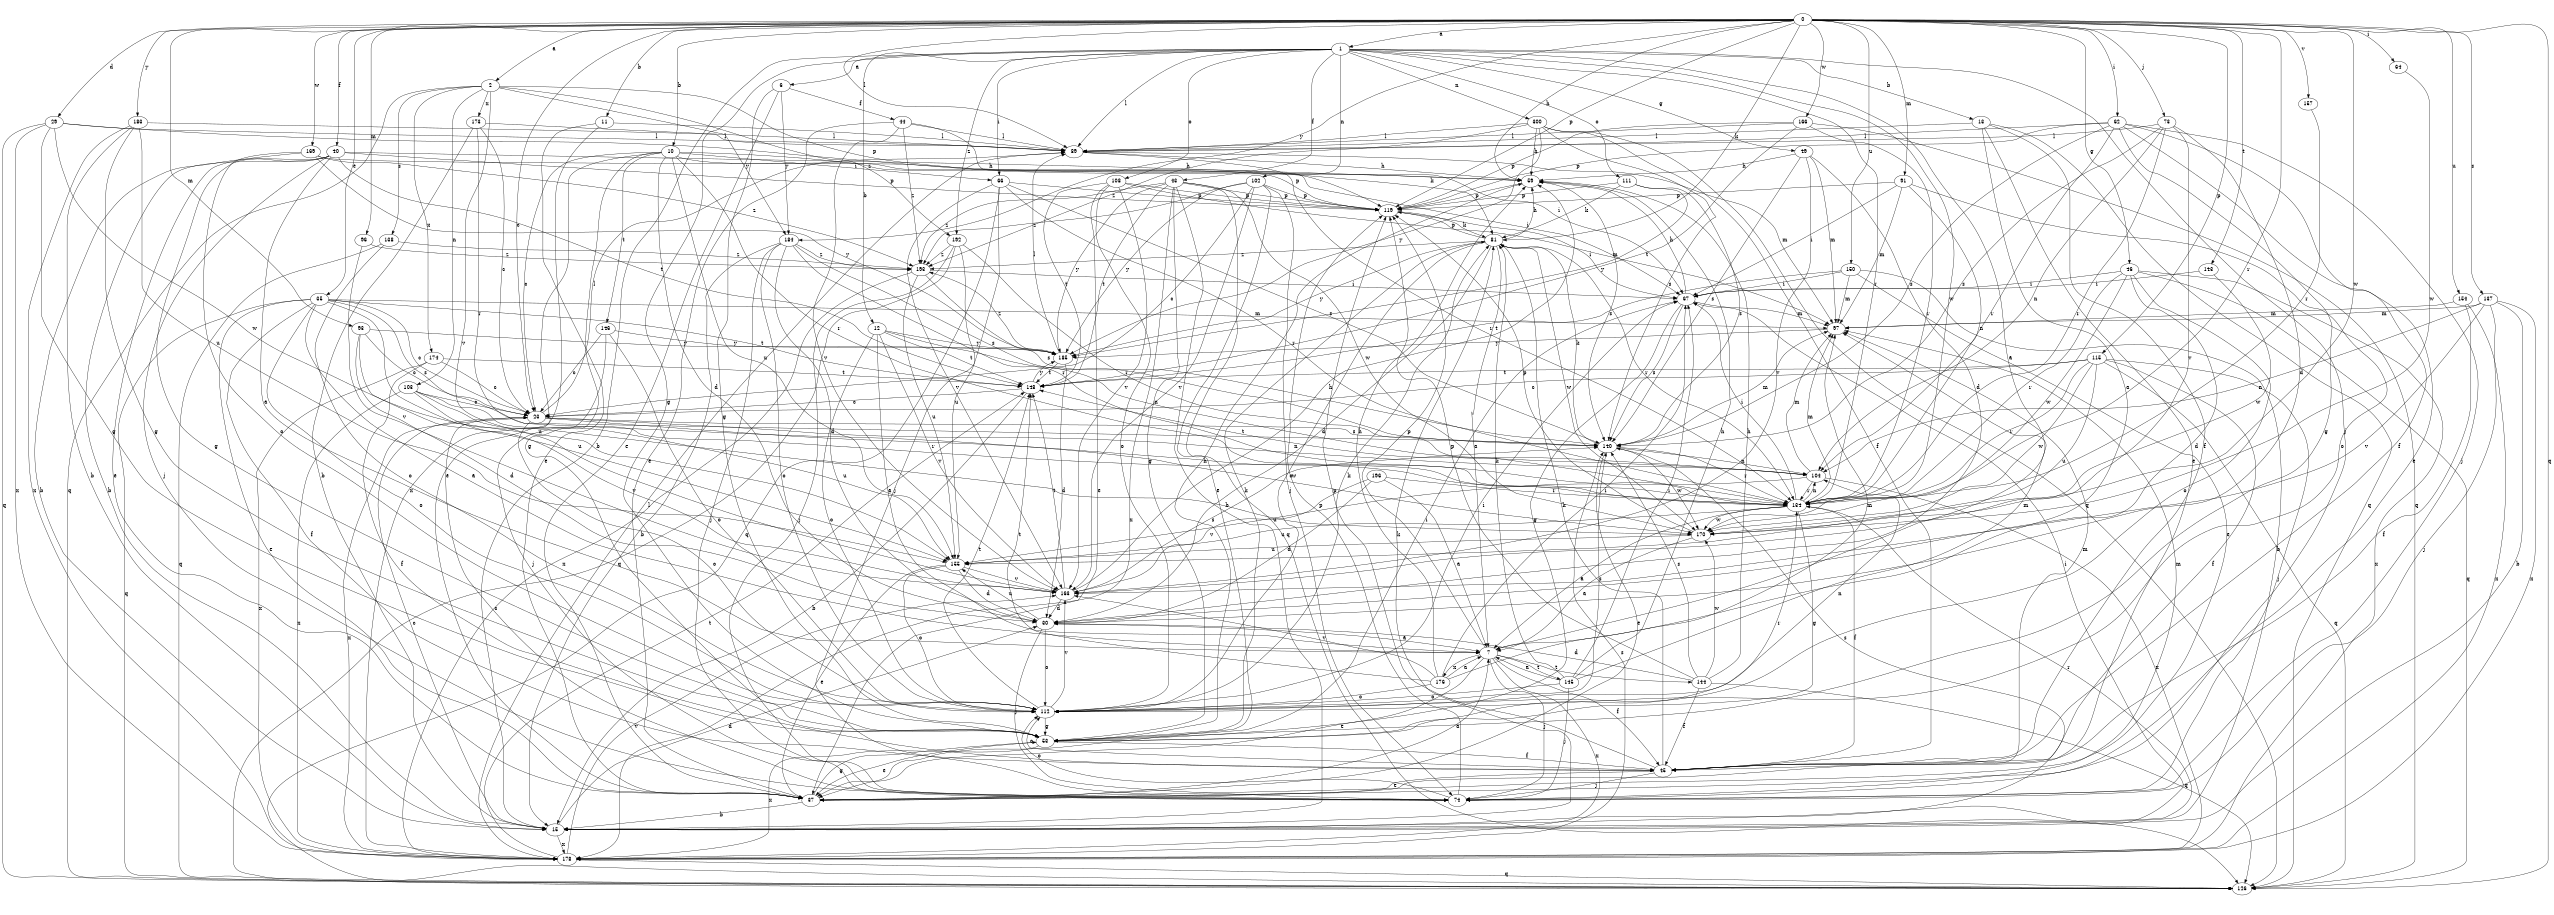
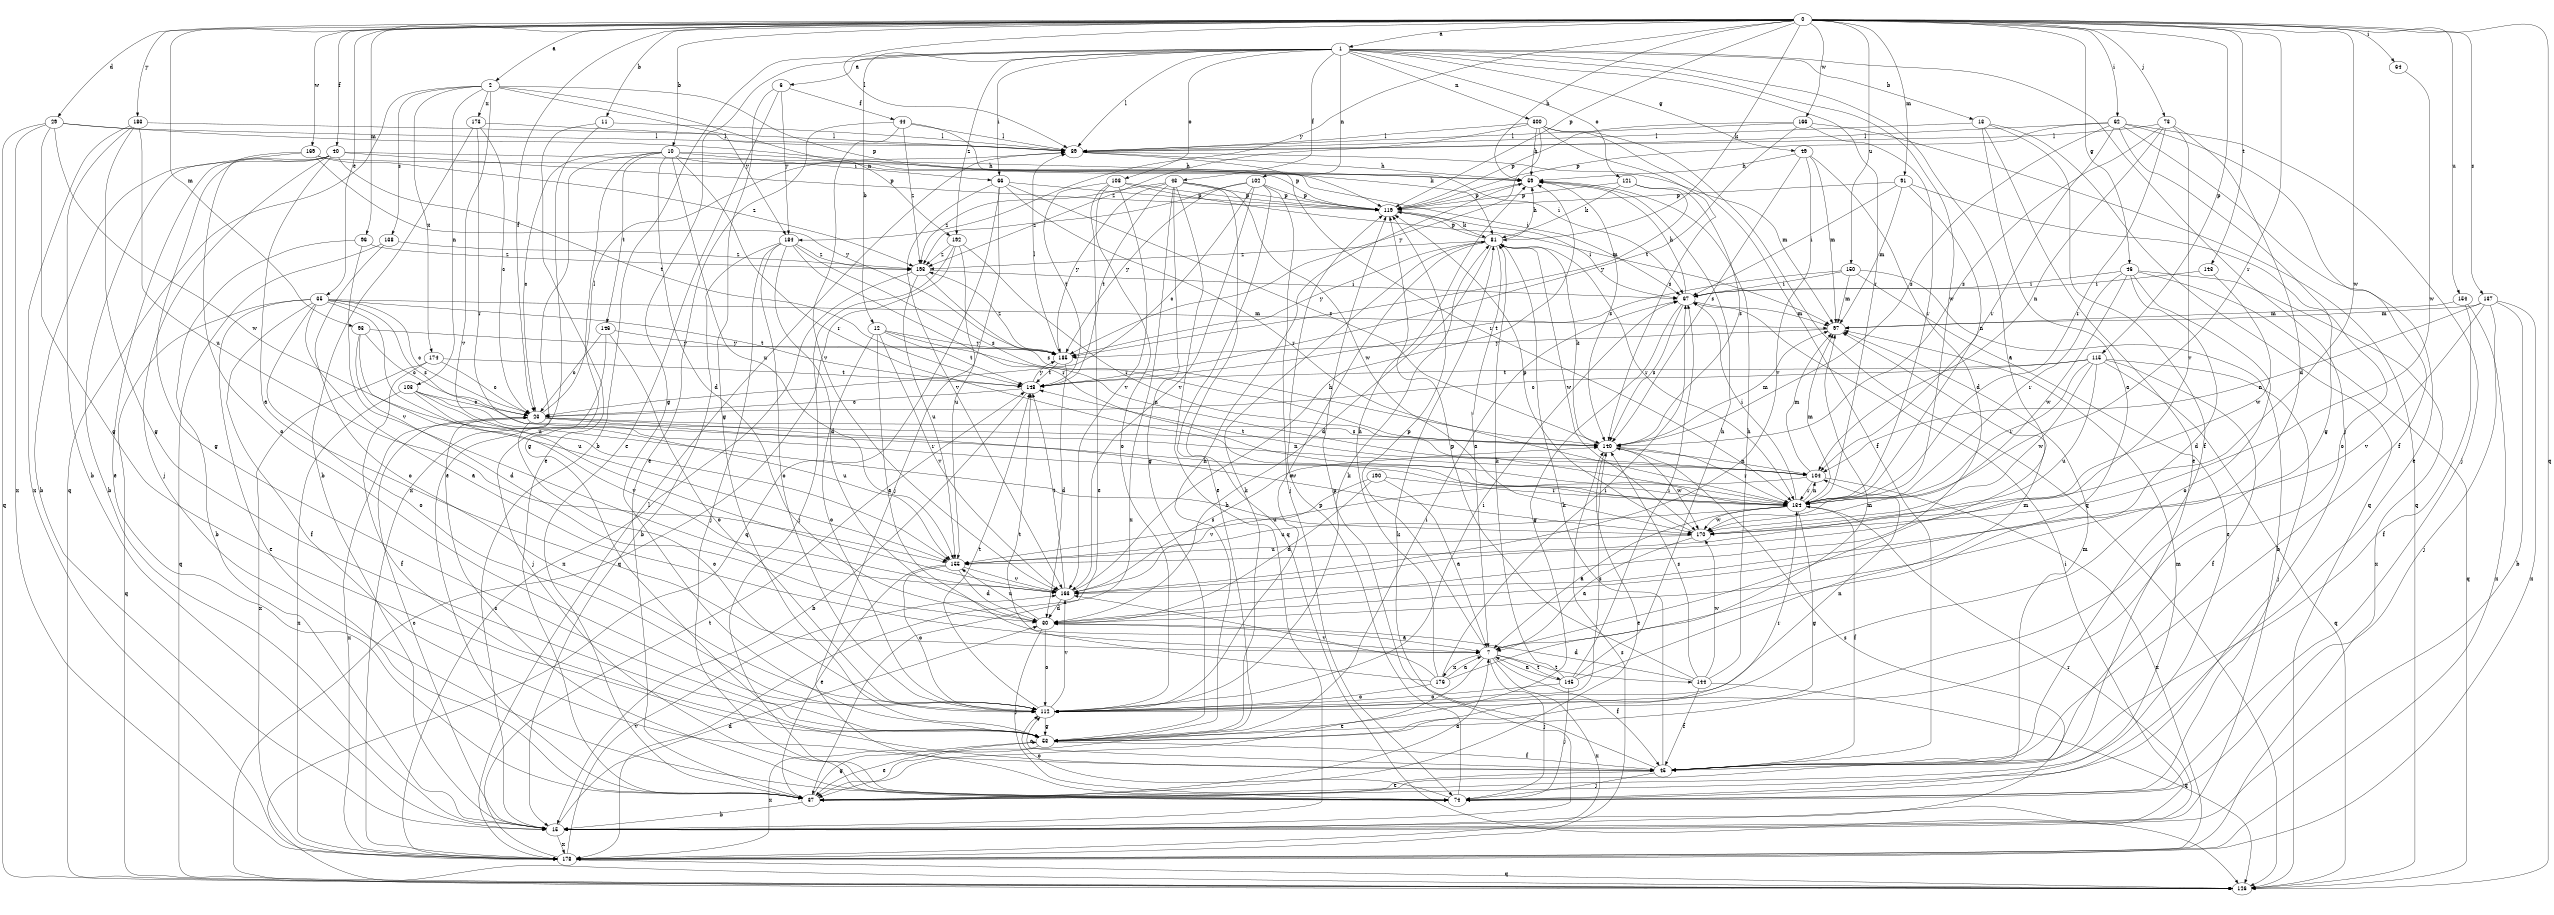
node "157": removed
edge "2" -> "192": label "z" -> "n"
node "111": label "111" -> "121"
edge "0" -> "23": label "c" -> "f"
node "196": label "196" -> "190"
edge "96" -> "15": added, label "b"
